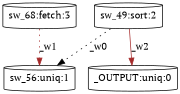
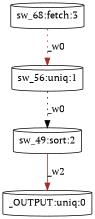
edge "sw_49:sort:2" -> "sw_56:uniq:1": reversed
edge "sw_68:fetch:3" -> "sw_56:uniq:1": label "_w1" -> "_w0"
